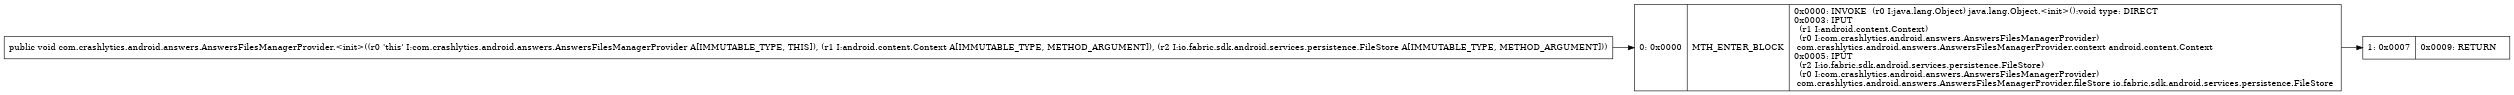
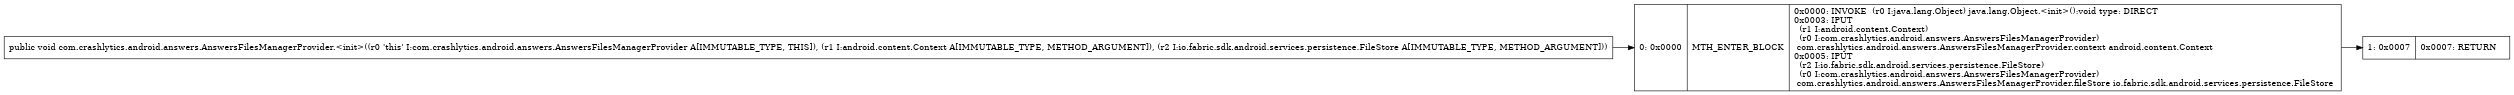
node "1: 0x0007": text "0x0009: RETURN" -> "0x0007: RETURN"
